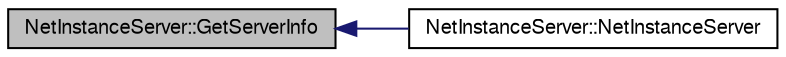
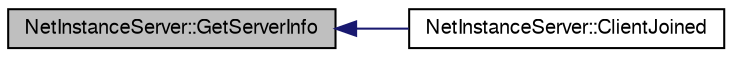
node "NetInstanceServer::NetInstanceServer": label "NetInstanceServer::NetInstanceServer" -> "NetInstanceServer::ClientJoined"
